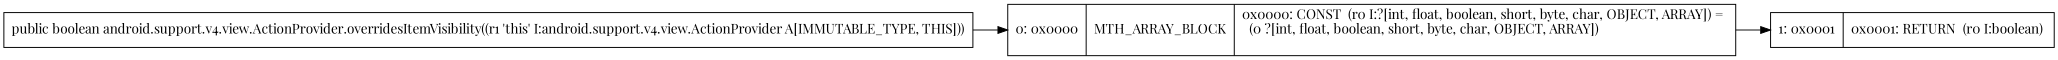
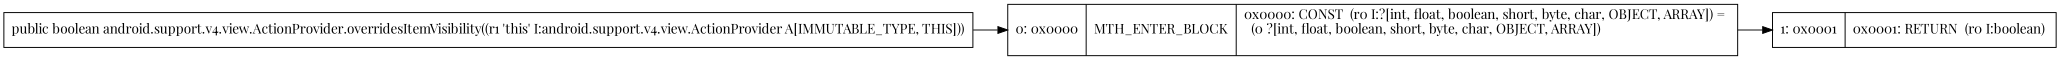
node "0: 0x0000": text "MTH_ARRAY_BLOCK" -> "MTH_ENTER_BLOCK"
